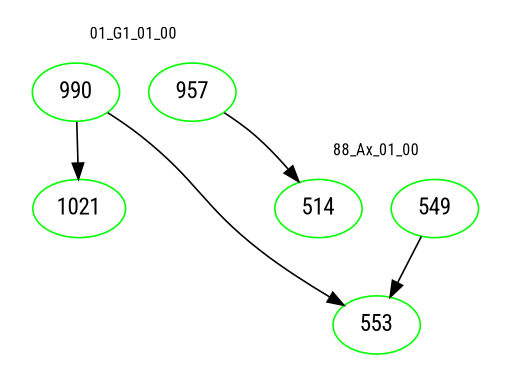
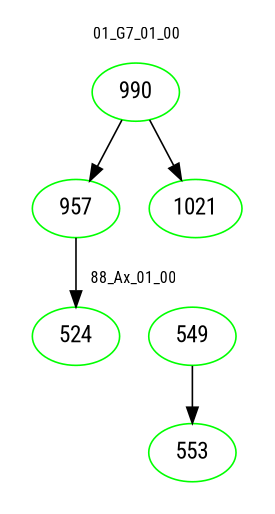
cluster "01_G1_01_00": label "01_G1_01_00" -> "01_G7_01_00"
edge "990" -> "553": now "990" -> "957"
node "514": label "514" -> "524"
